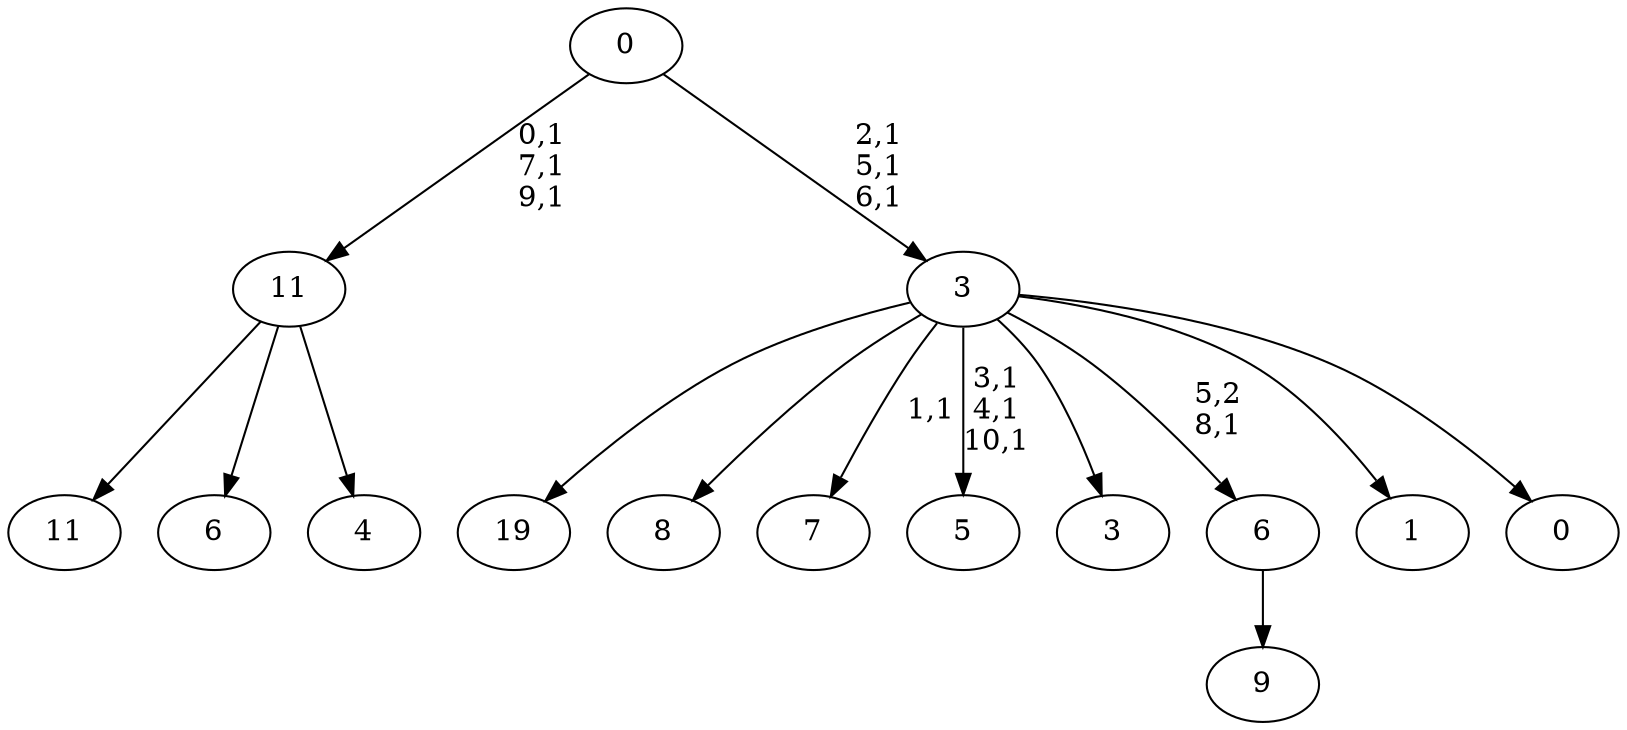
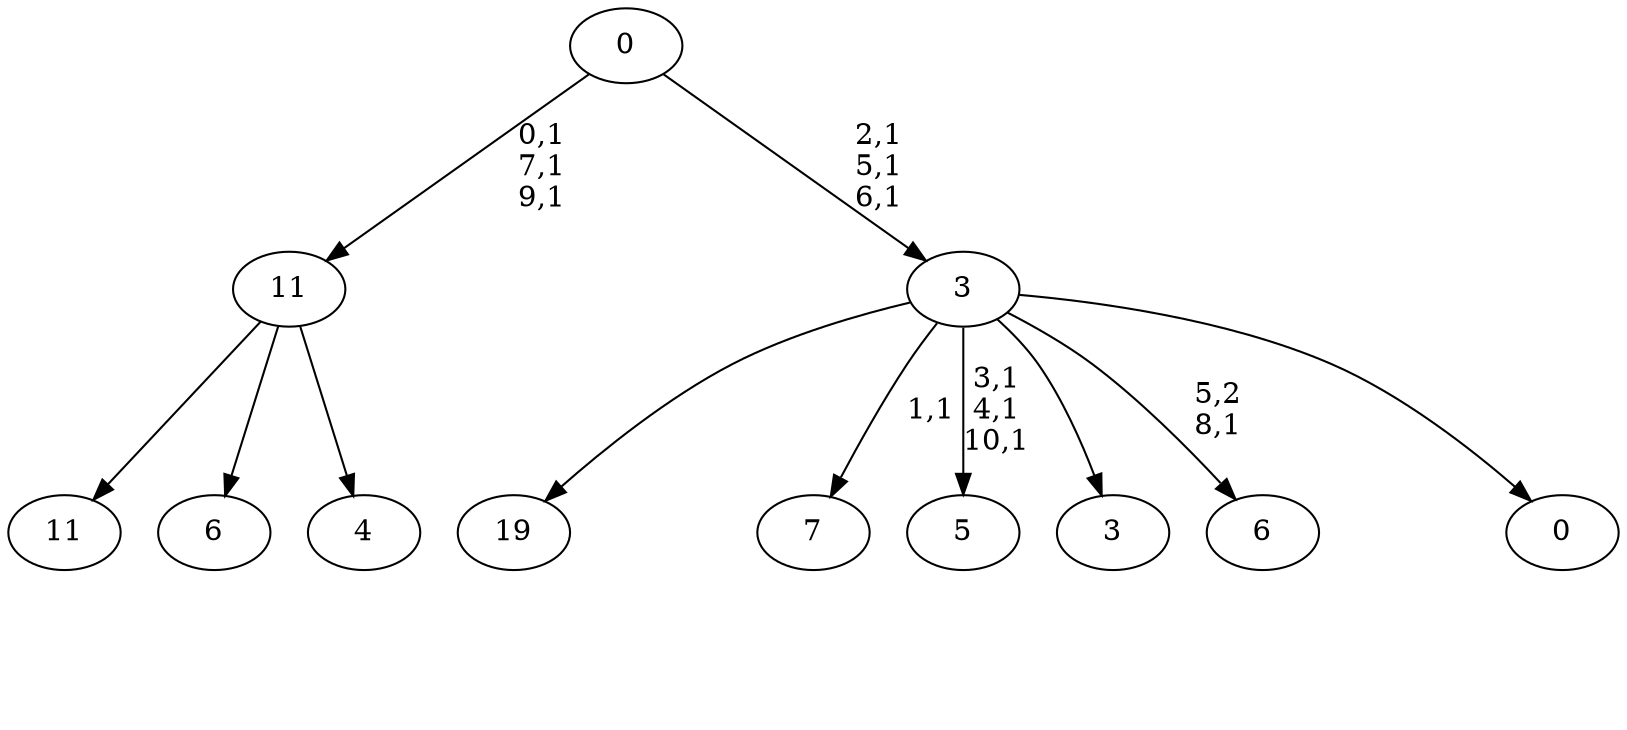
node "8": removed
node "1": removed
node "9": removed
